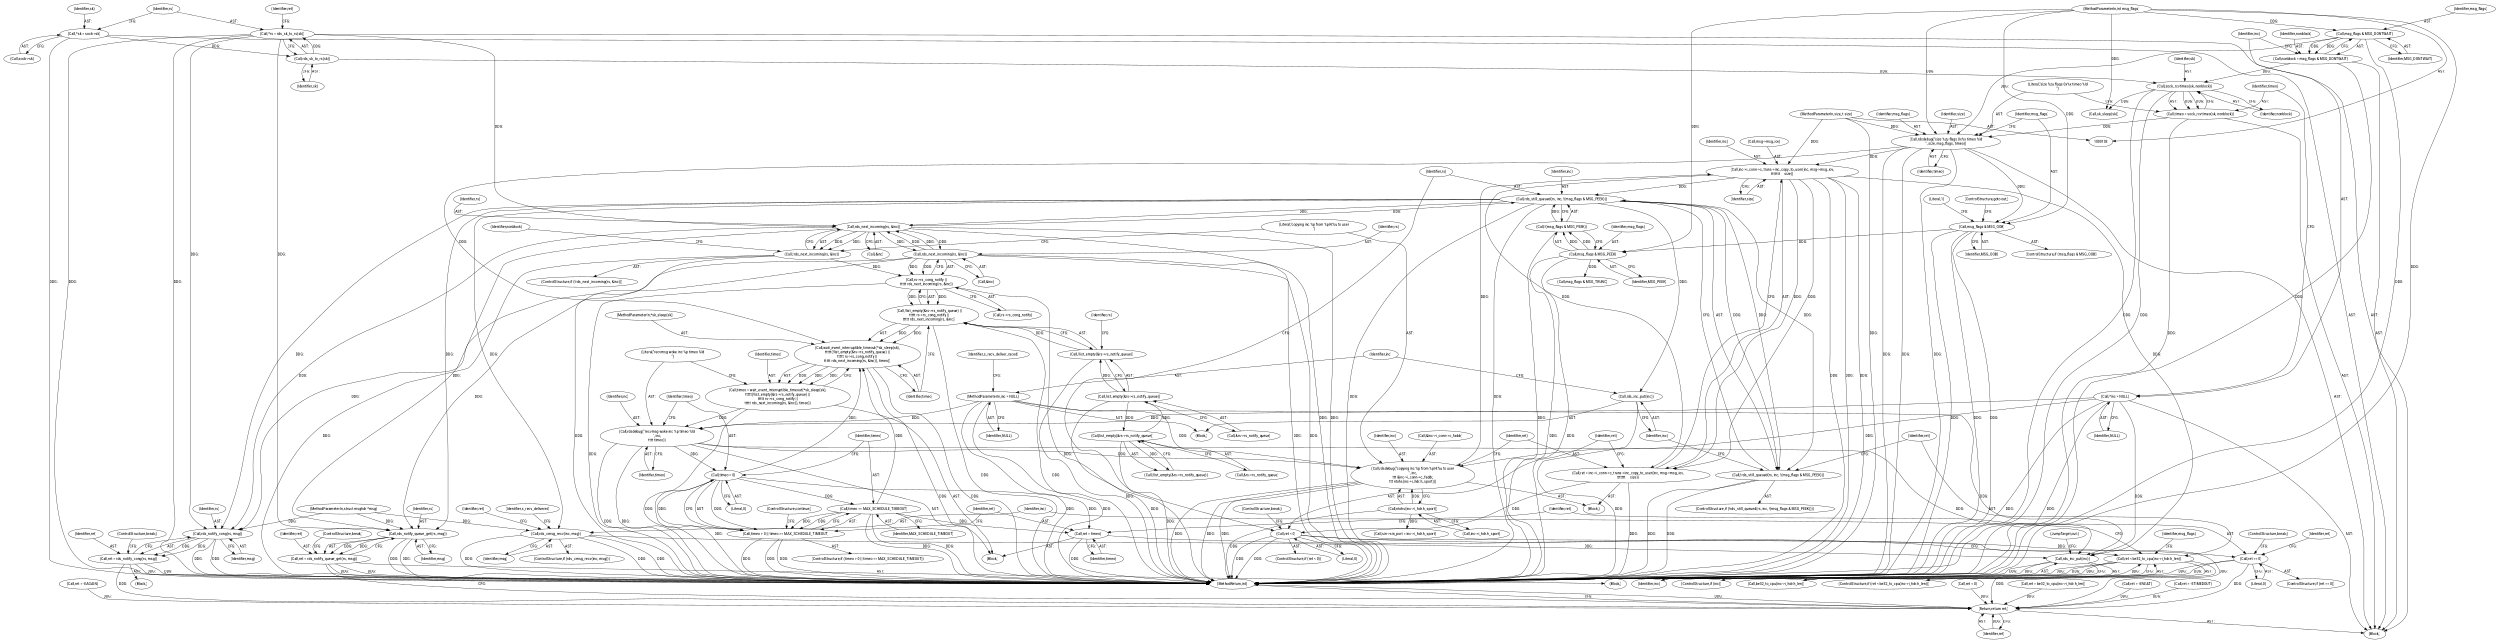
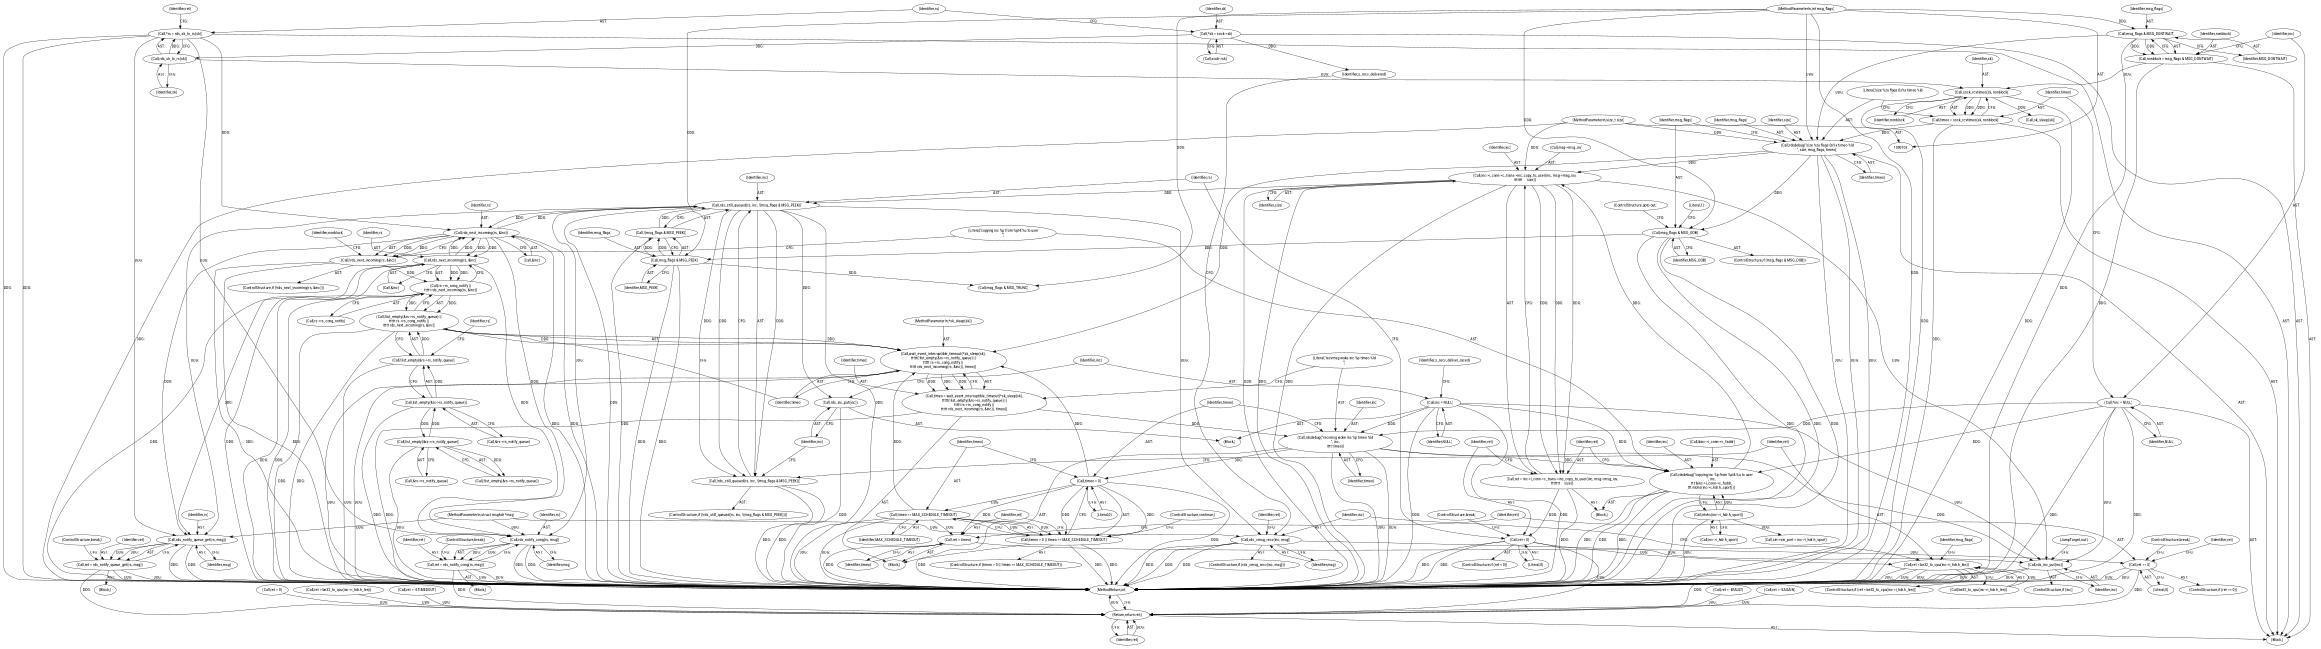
edge "(MethodParameterIn,int msg_flags)" -> "(Call,sk_sleep(sk))": now "(MethodParameterIn,int msg_flags)" -> "(Call,msg_flags & MSG_TRUNC)"
node "(MethodParameterIn,inc = NULL)": label "(MethodParameterIn,inc = NULL)" -> "(Call,inc = NULL)"
edge "(Call,ret < 0)" -> "(Call,ret < be32_to_cpu(inc->i_hdr.h_len))": label "CFG: " -> "DDG: "
edge "(Call,*sk = sock->sk)" -> "(MethodReturn,int)": now "(Call,*sk = sock->sk)" -> "(Identifier,s_recv_delivered)"
edge "(Call,ret = rds_notify_queue_get(rs, msg))" -> "(Return,return ret;)": label "CFG: " -> "DDG: "
